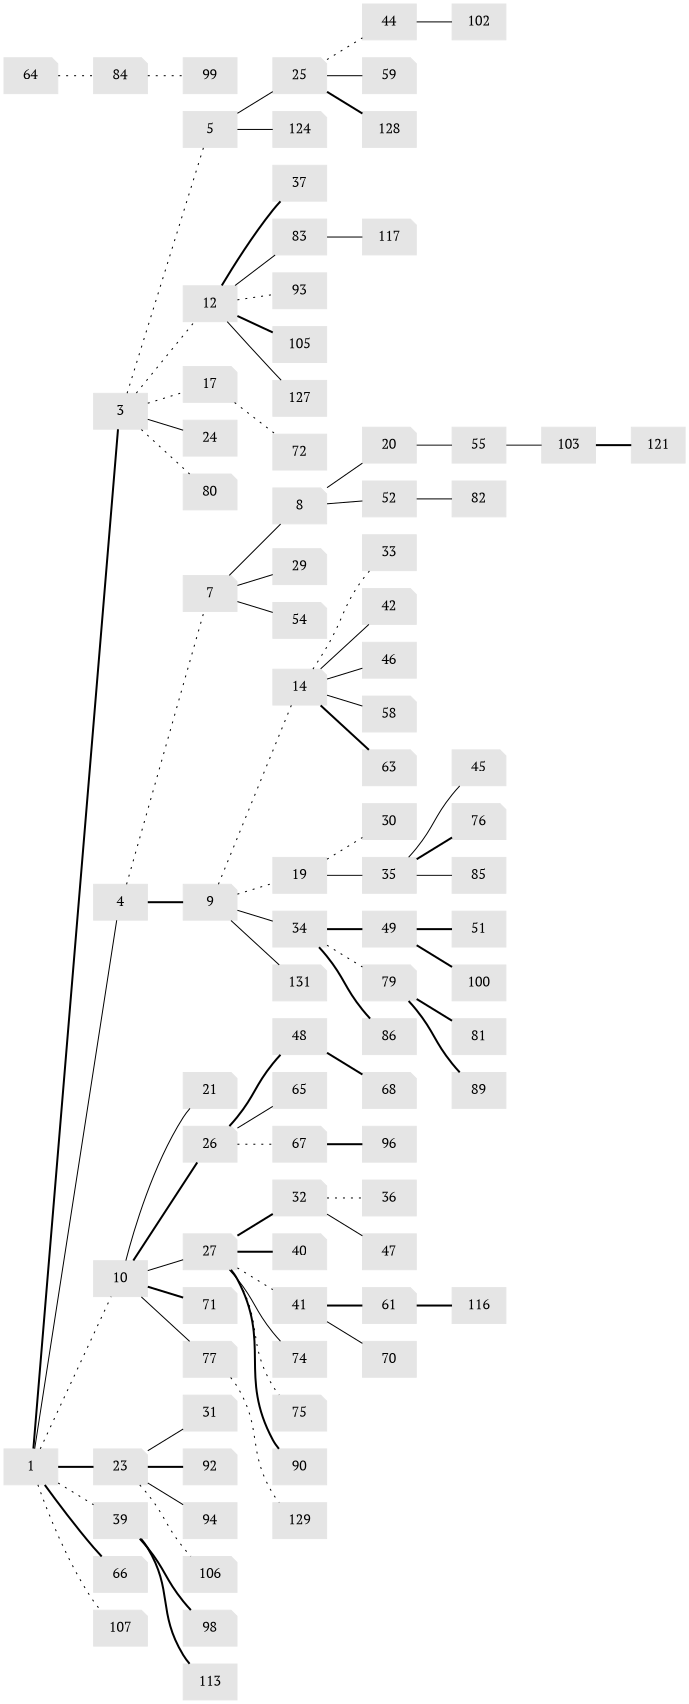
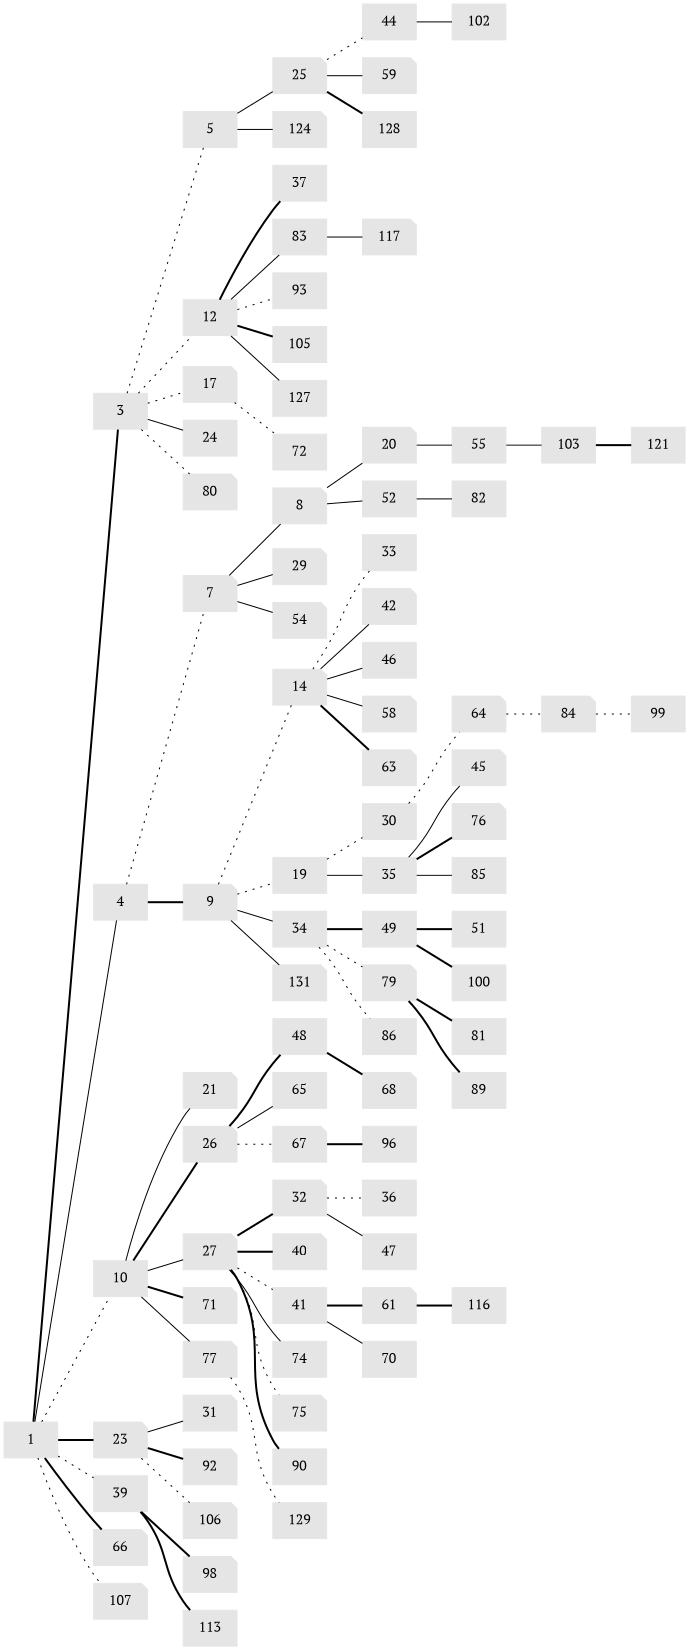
edge "64" -- "30": added
edge "34" -- "86": style bold -> dotted
node "94": removed
